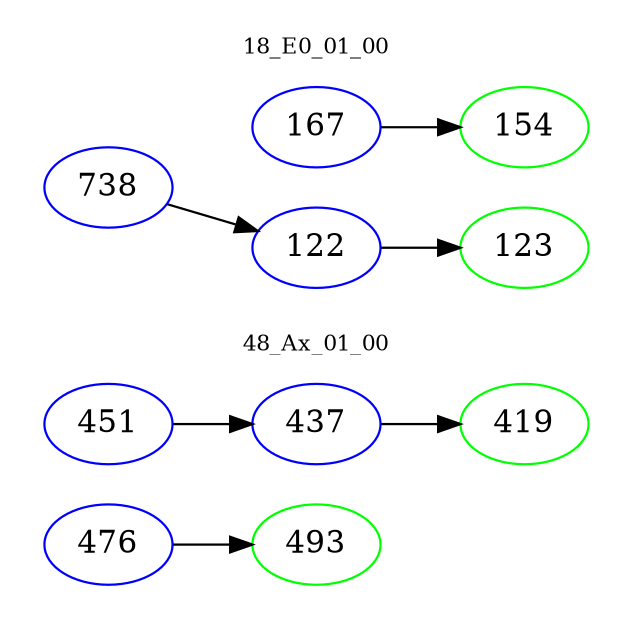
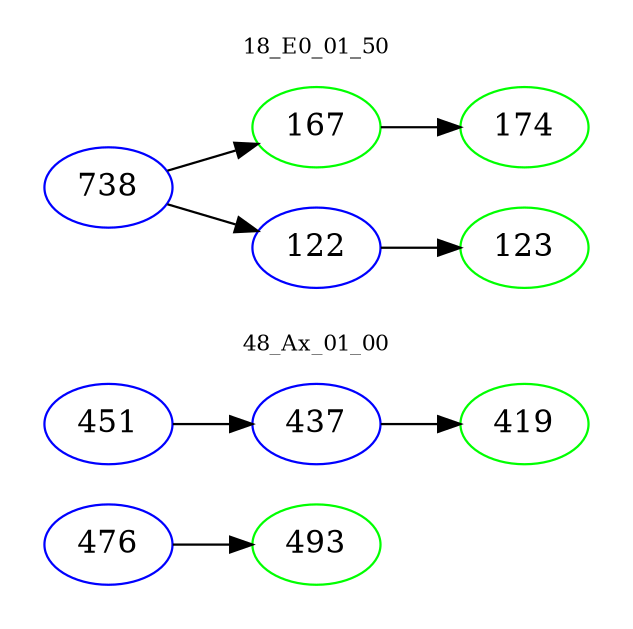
cluster "18_E0_01_00": label "18_E0_01_00" -> "18_E0_01_50"
node "167": color blue -> green
node "154": label "154" -> "174"
edge "738" -> "167": added
